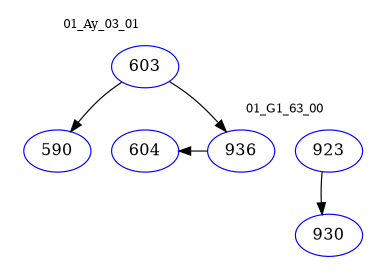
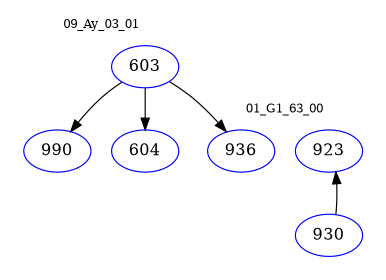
cluster "01_Ay_03_01": label "01_Ay_03_01" -> "09_Ay_03_01"
node "590": label "590" -> "990"
edge "936" -> "604": now "603" -> "604"
edge "923" -> "930": reversed
